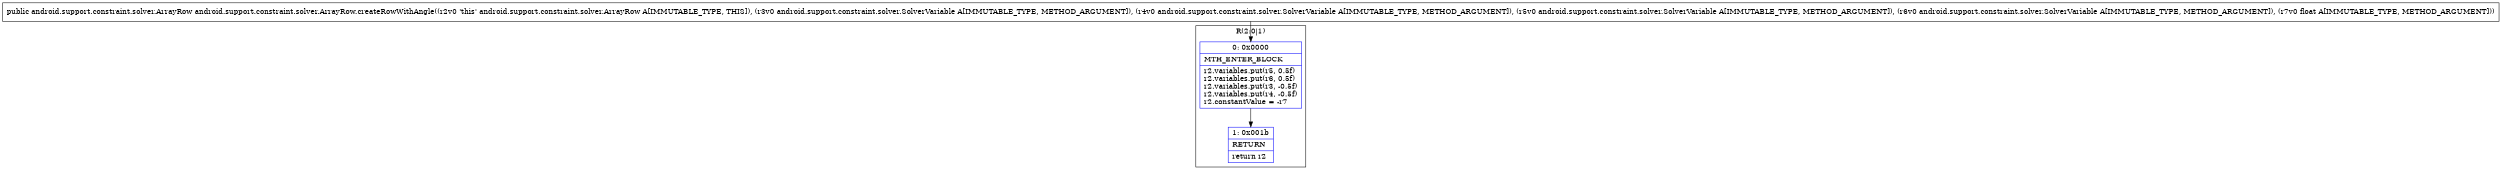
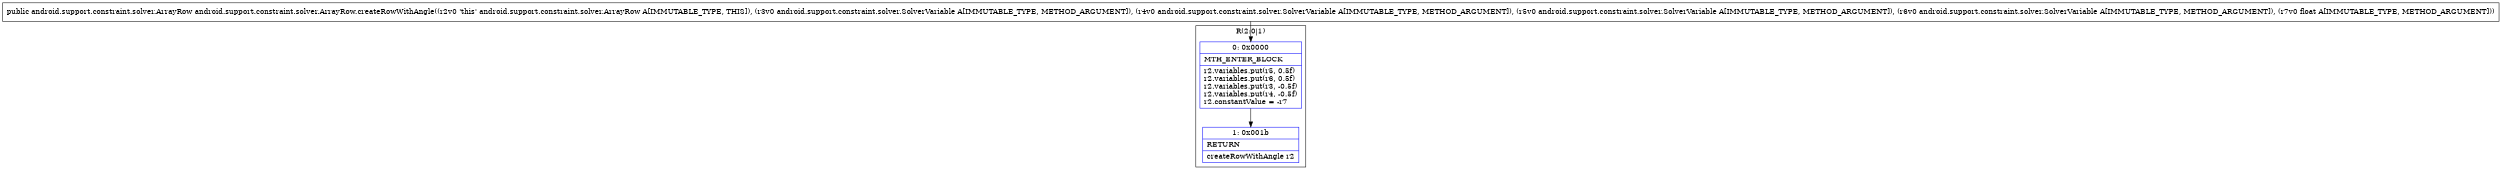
node "1: 0x001b": text "return r2" -> "createRowWithAngle r2"
